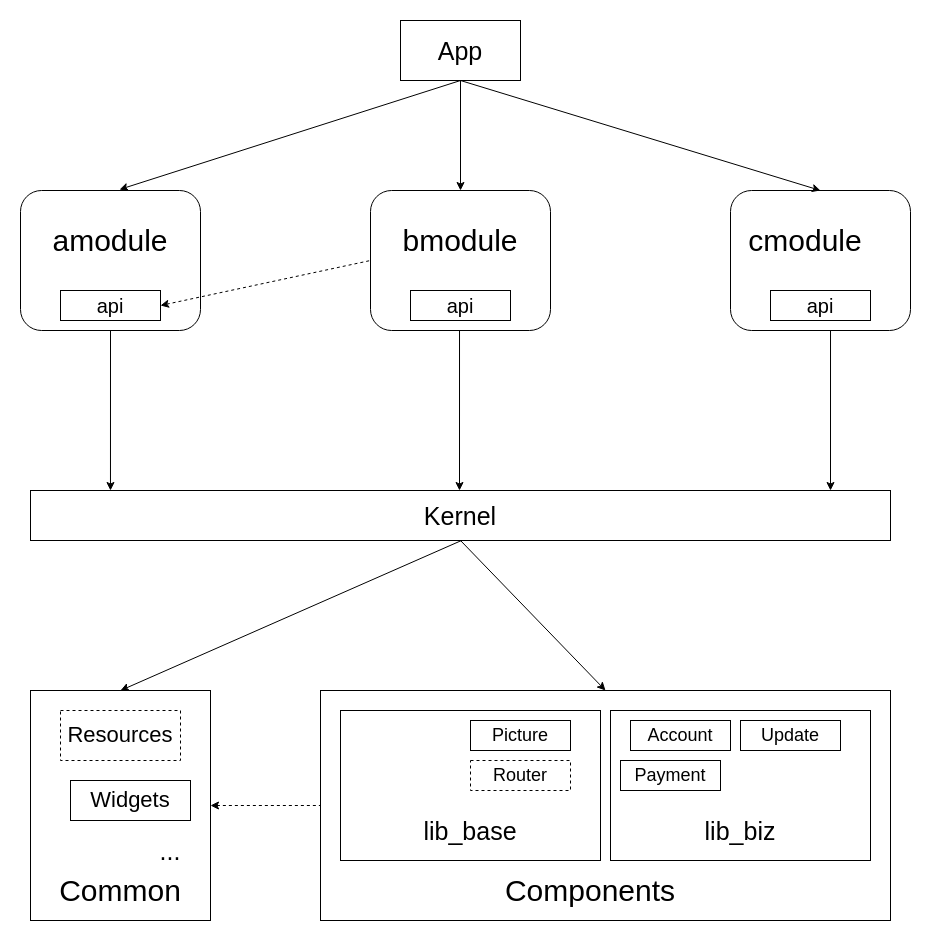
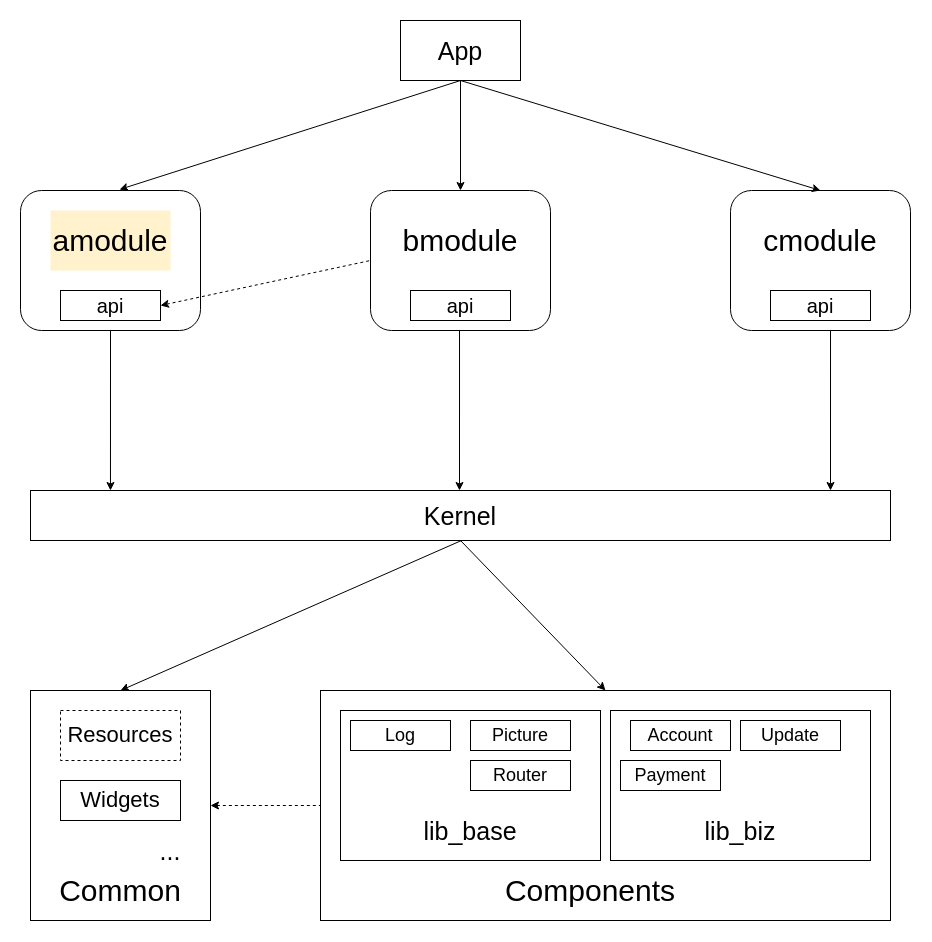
node "amodule": fillcolor #ffffff -> #fff2cc
node "cmodule": moved (806, 241) -> (821, 241)
node "Log": added
node "Router": style dashed -> solid
node "Widgets": moved (131, 801) -> (121, 801)
